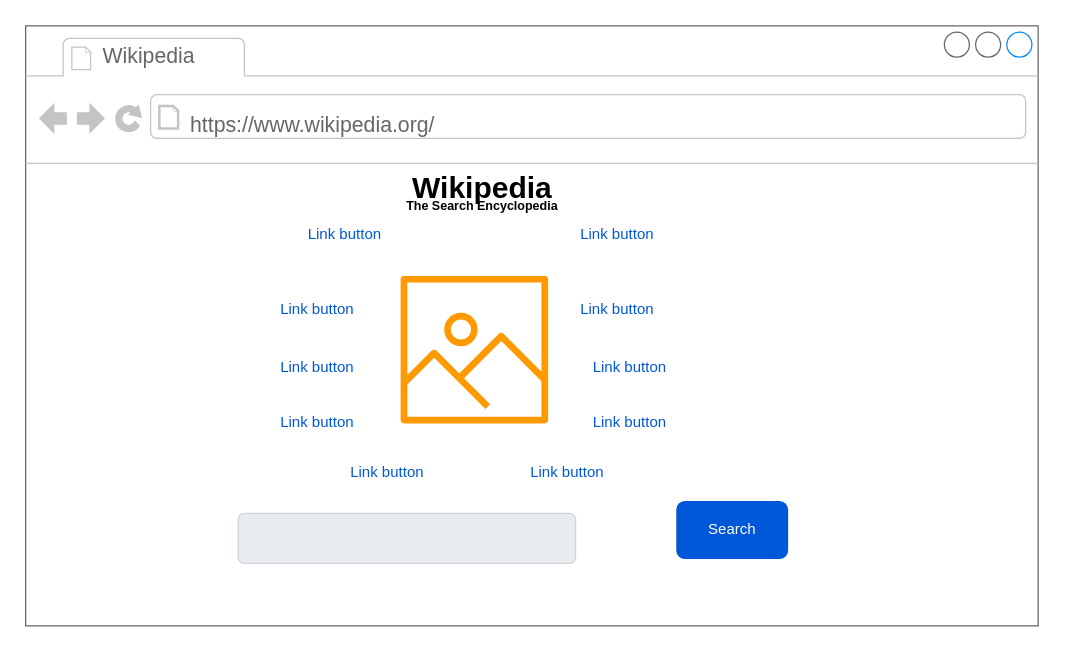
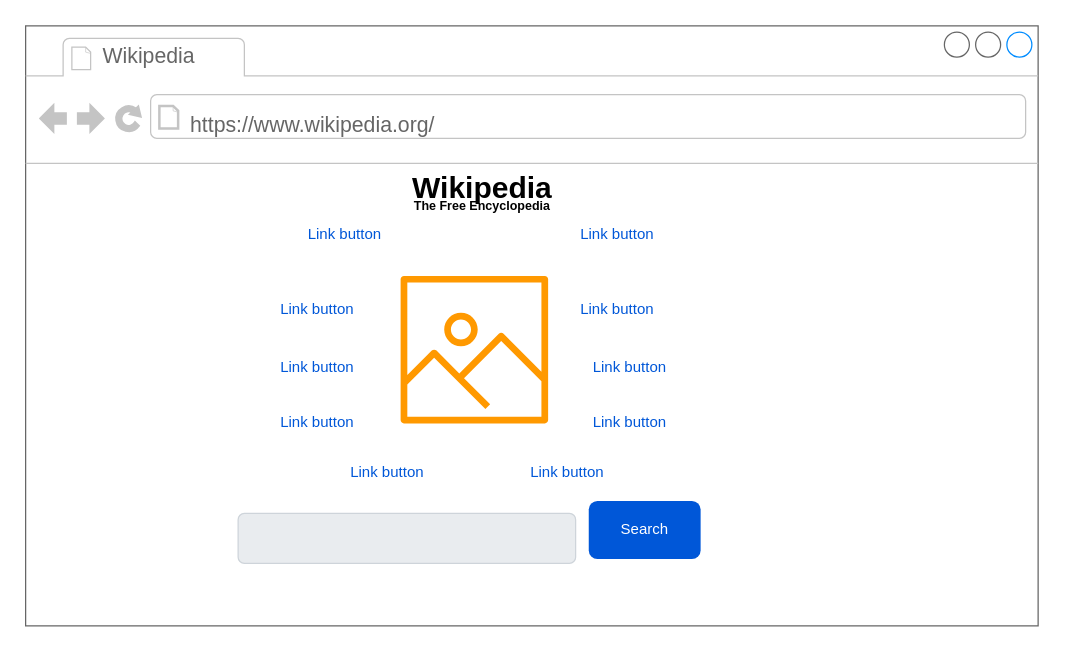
node "The Search Encyclopedia": label "The Search Encyclopedia" -> "The Free Encyclopedia"
node "Search": moved (732, 530) -> (645, 530)
